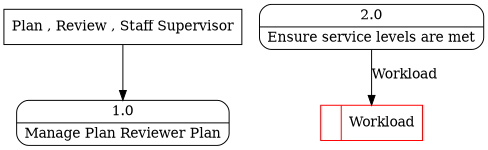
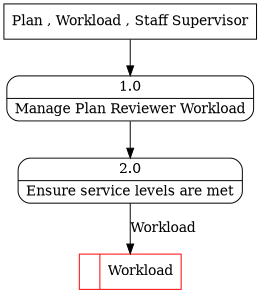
node "Plan , Review , Staff Supervisor": label "Plan , Review , Staff Supervisor" -> "Plan , Workload , Staff Supervisor"
node "1.0": text "Manage Plan Reviewer Plan" -> "Manage Plan Reviewer Workload"
edge "1.0" -> "2.0": added
